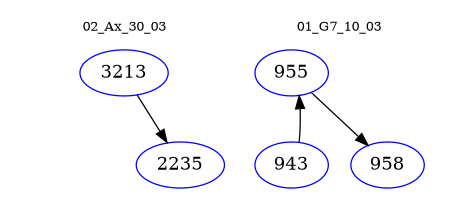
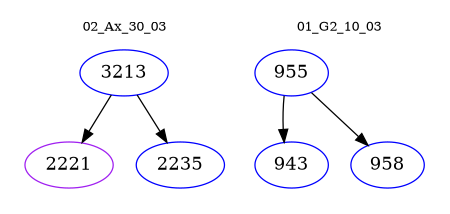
cluster "01_G7_10_03": label "01_G7_10_03" -> "01_G2_10_03"
edge "943" -> "955": reversed
node "2221": added
